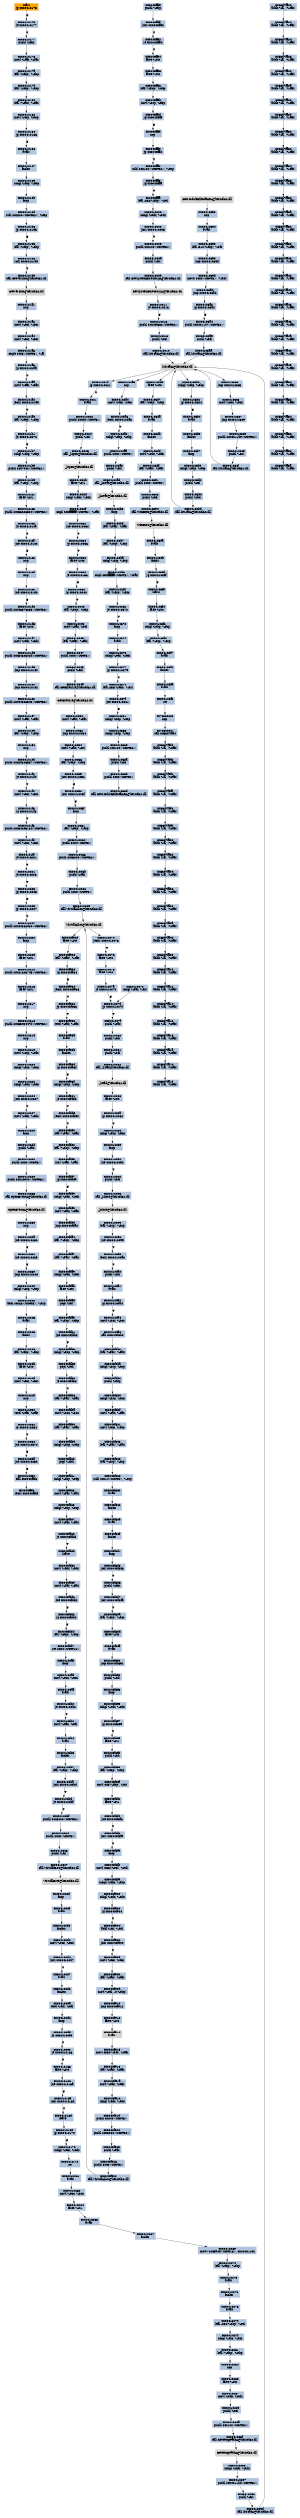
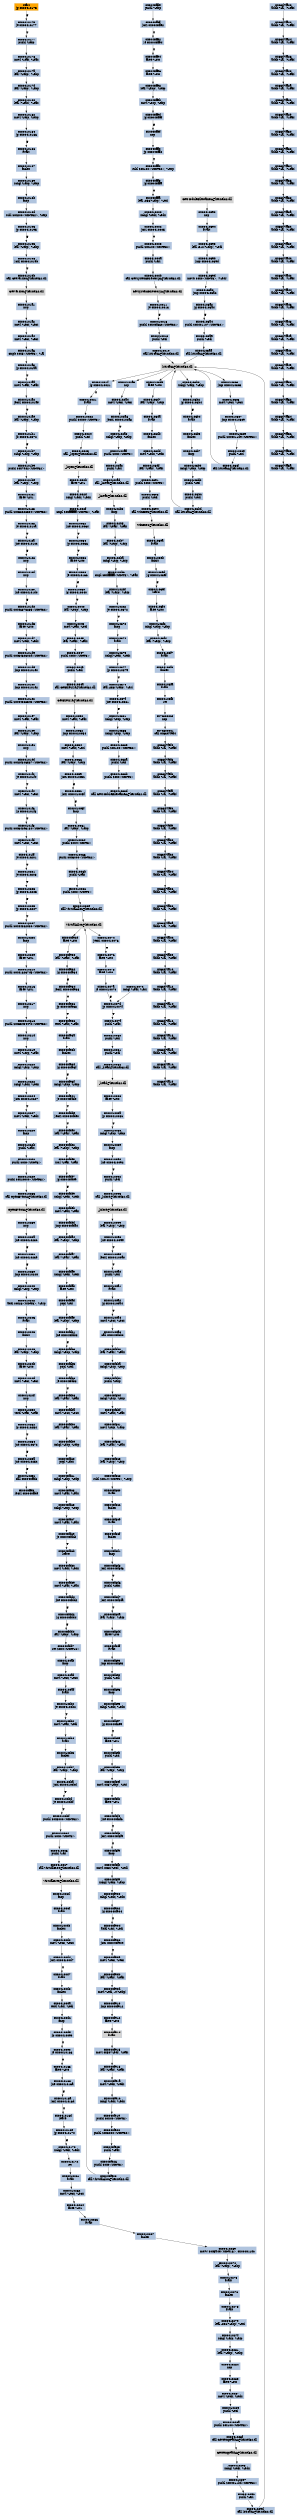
edge "0x0040fdc7 movl %eax, %eax" -> "0x0040fdc9 je 0x0040fdcb": added
